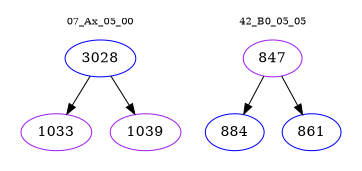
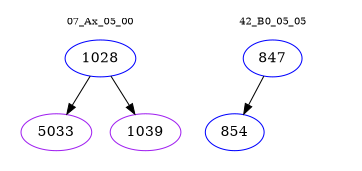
node "3028": label "3028" -> "1028"
node "847": color purple -> blue
node "1033": label "1033" -> "5033"
node "884": label "884" -> "854"
node "861": removed
